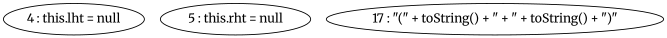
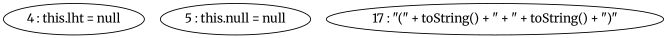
node "5 : this.rht = null": label "5 : this.rht = null" -> "5 : this.null = null"
